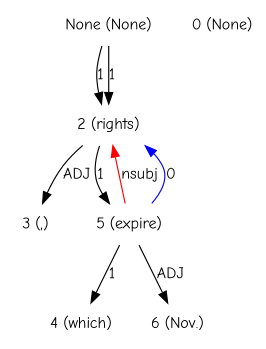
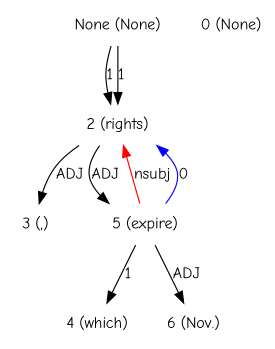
edge "2 (rights)" -> "5 (expire)": label "1" -> "ADJ"
